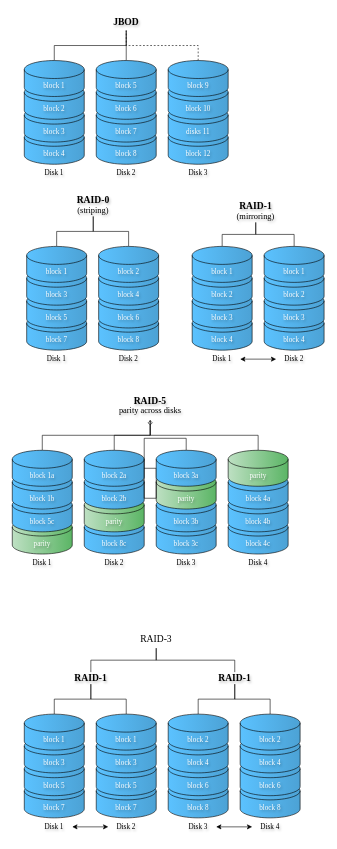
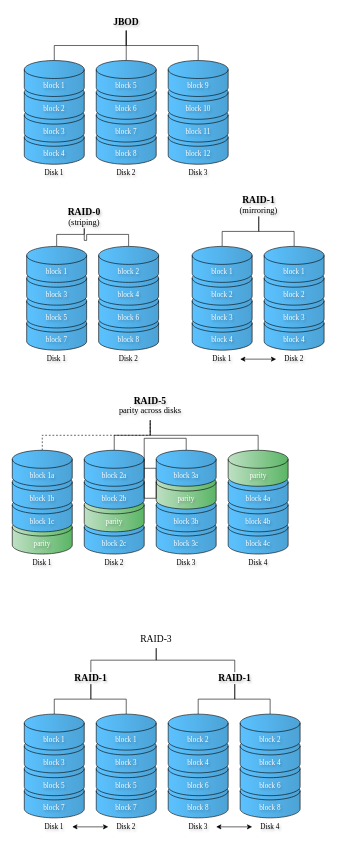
edge "JBOD" -- "block 9": style dashed -> solid
node "disks 11": label "disks 11" -> "block 11"
node "RAID-0 (striping)": moved (93, 204) -> (84, 216)
node "RAID-1 (mirroring)": moved (256, 210) -> (259, 204)
edge "RAID-5 parity across disks" -- "block 1a": style solid -> dashed
edge "block 2a" -> "RAID-5 parity across disks": arrowhead diamond -> none
node "block 5c": label "block 5c" -> "block 1c"
node "block 8c": label "block 8c" -> "block 2c"
